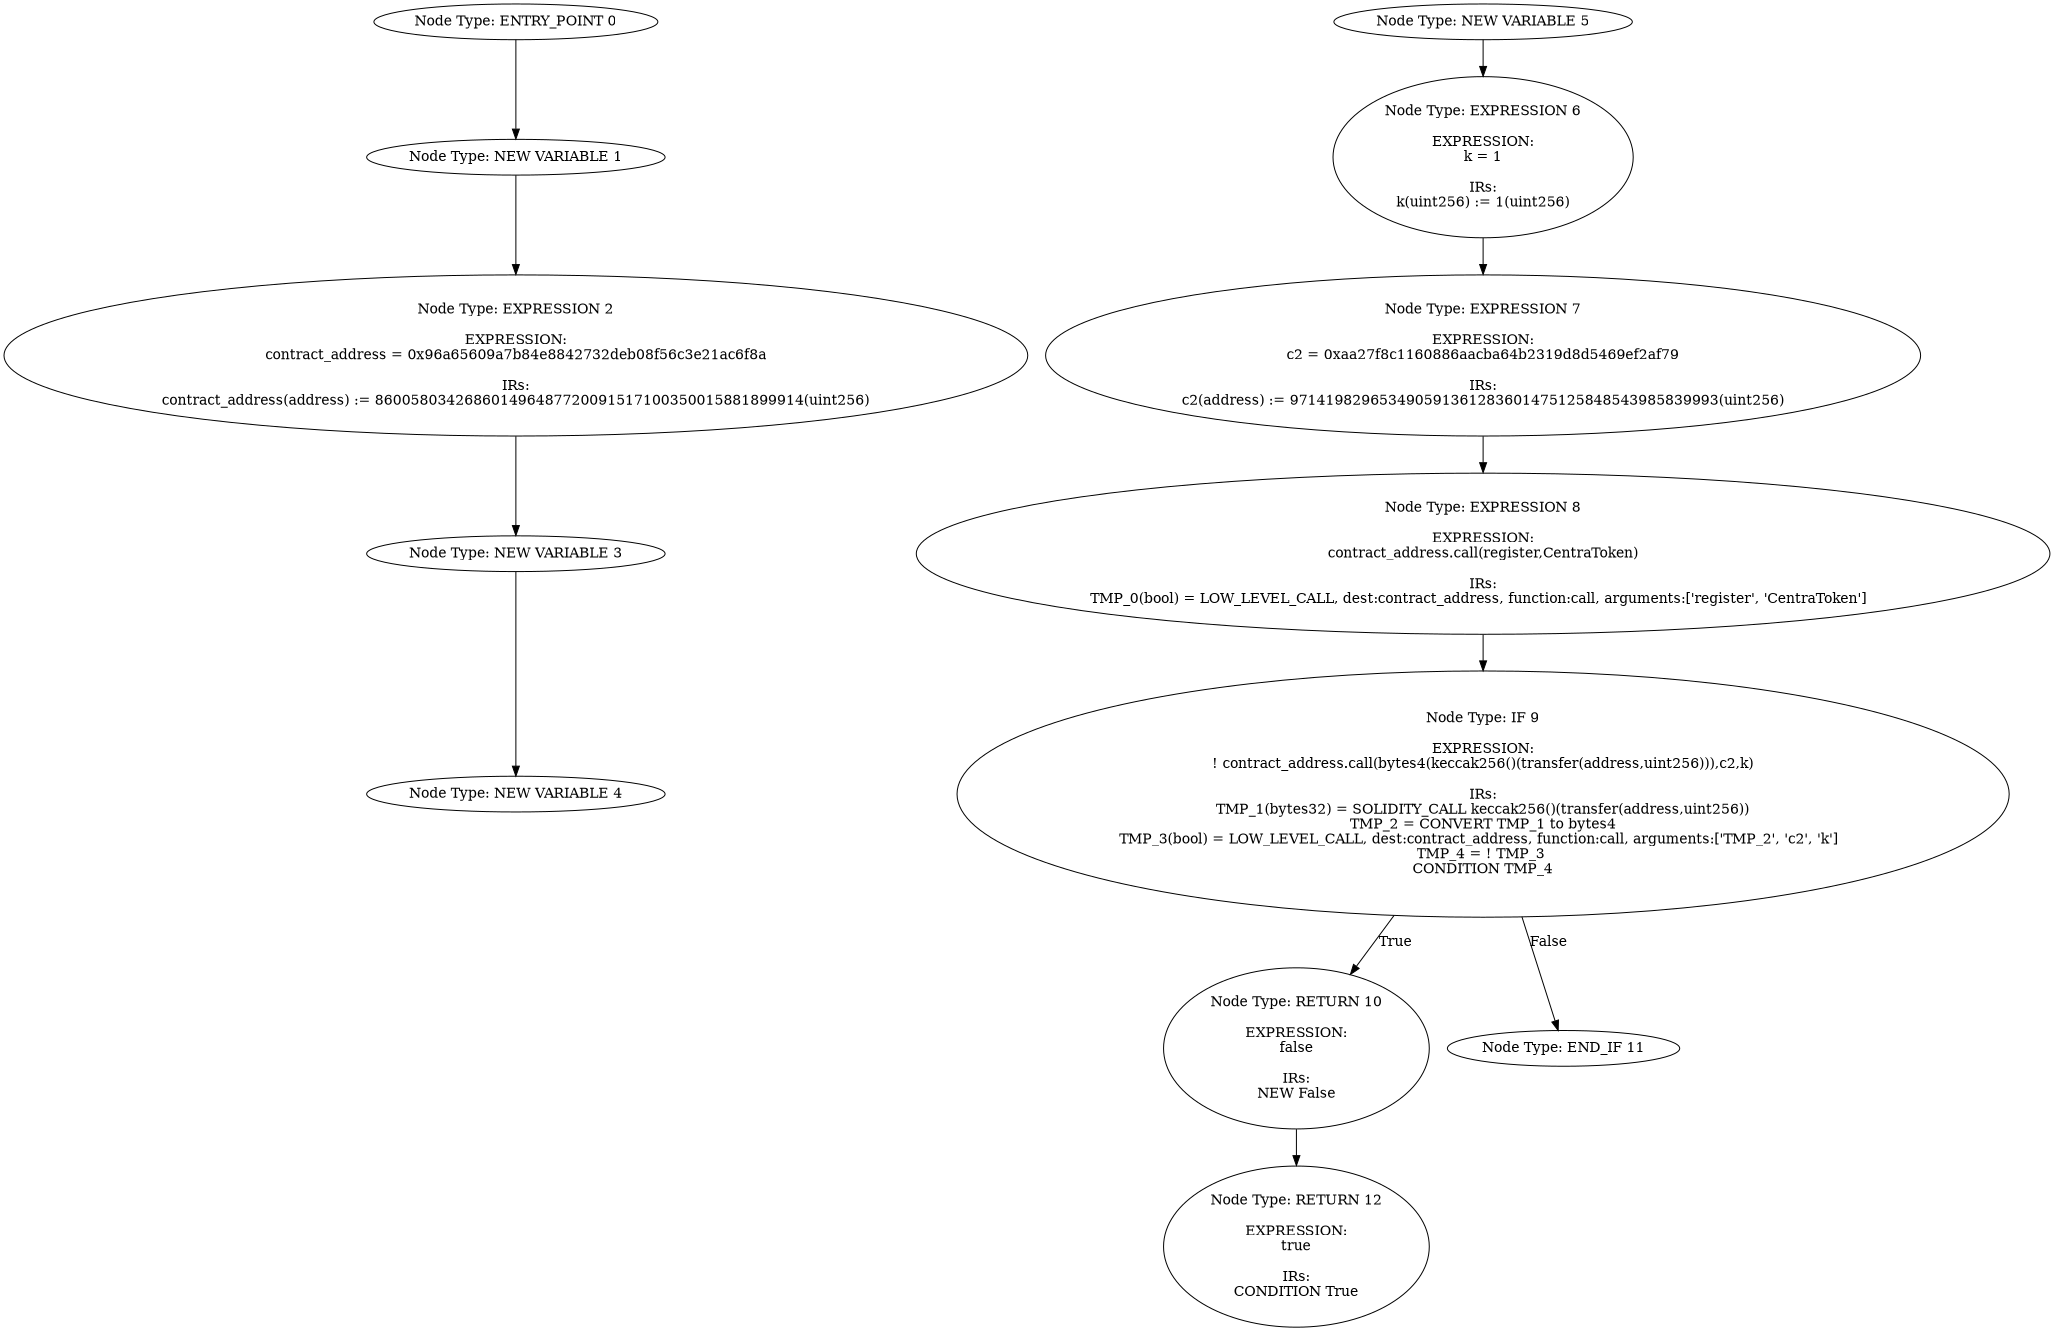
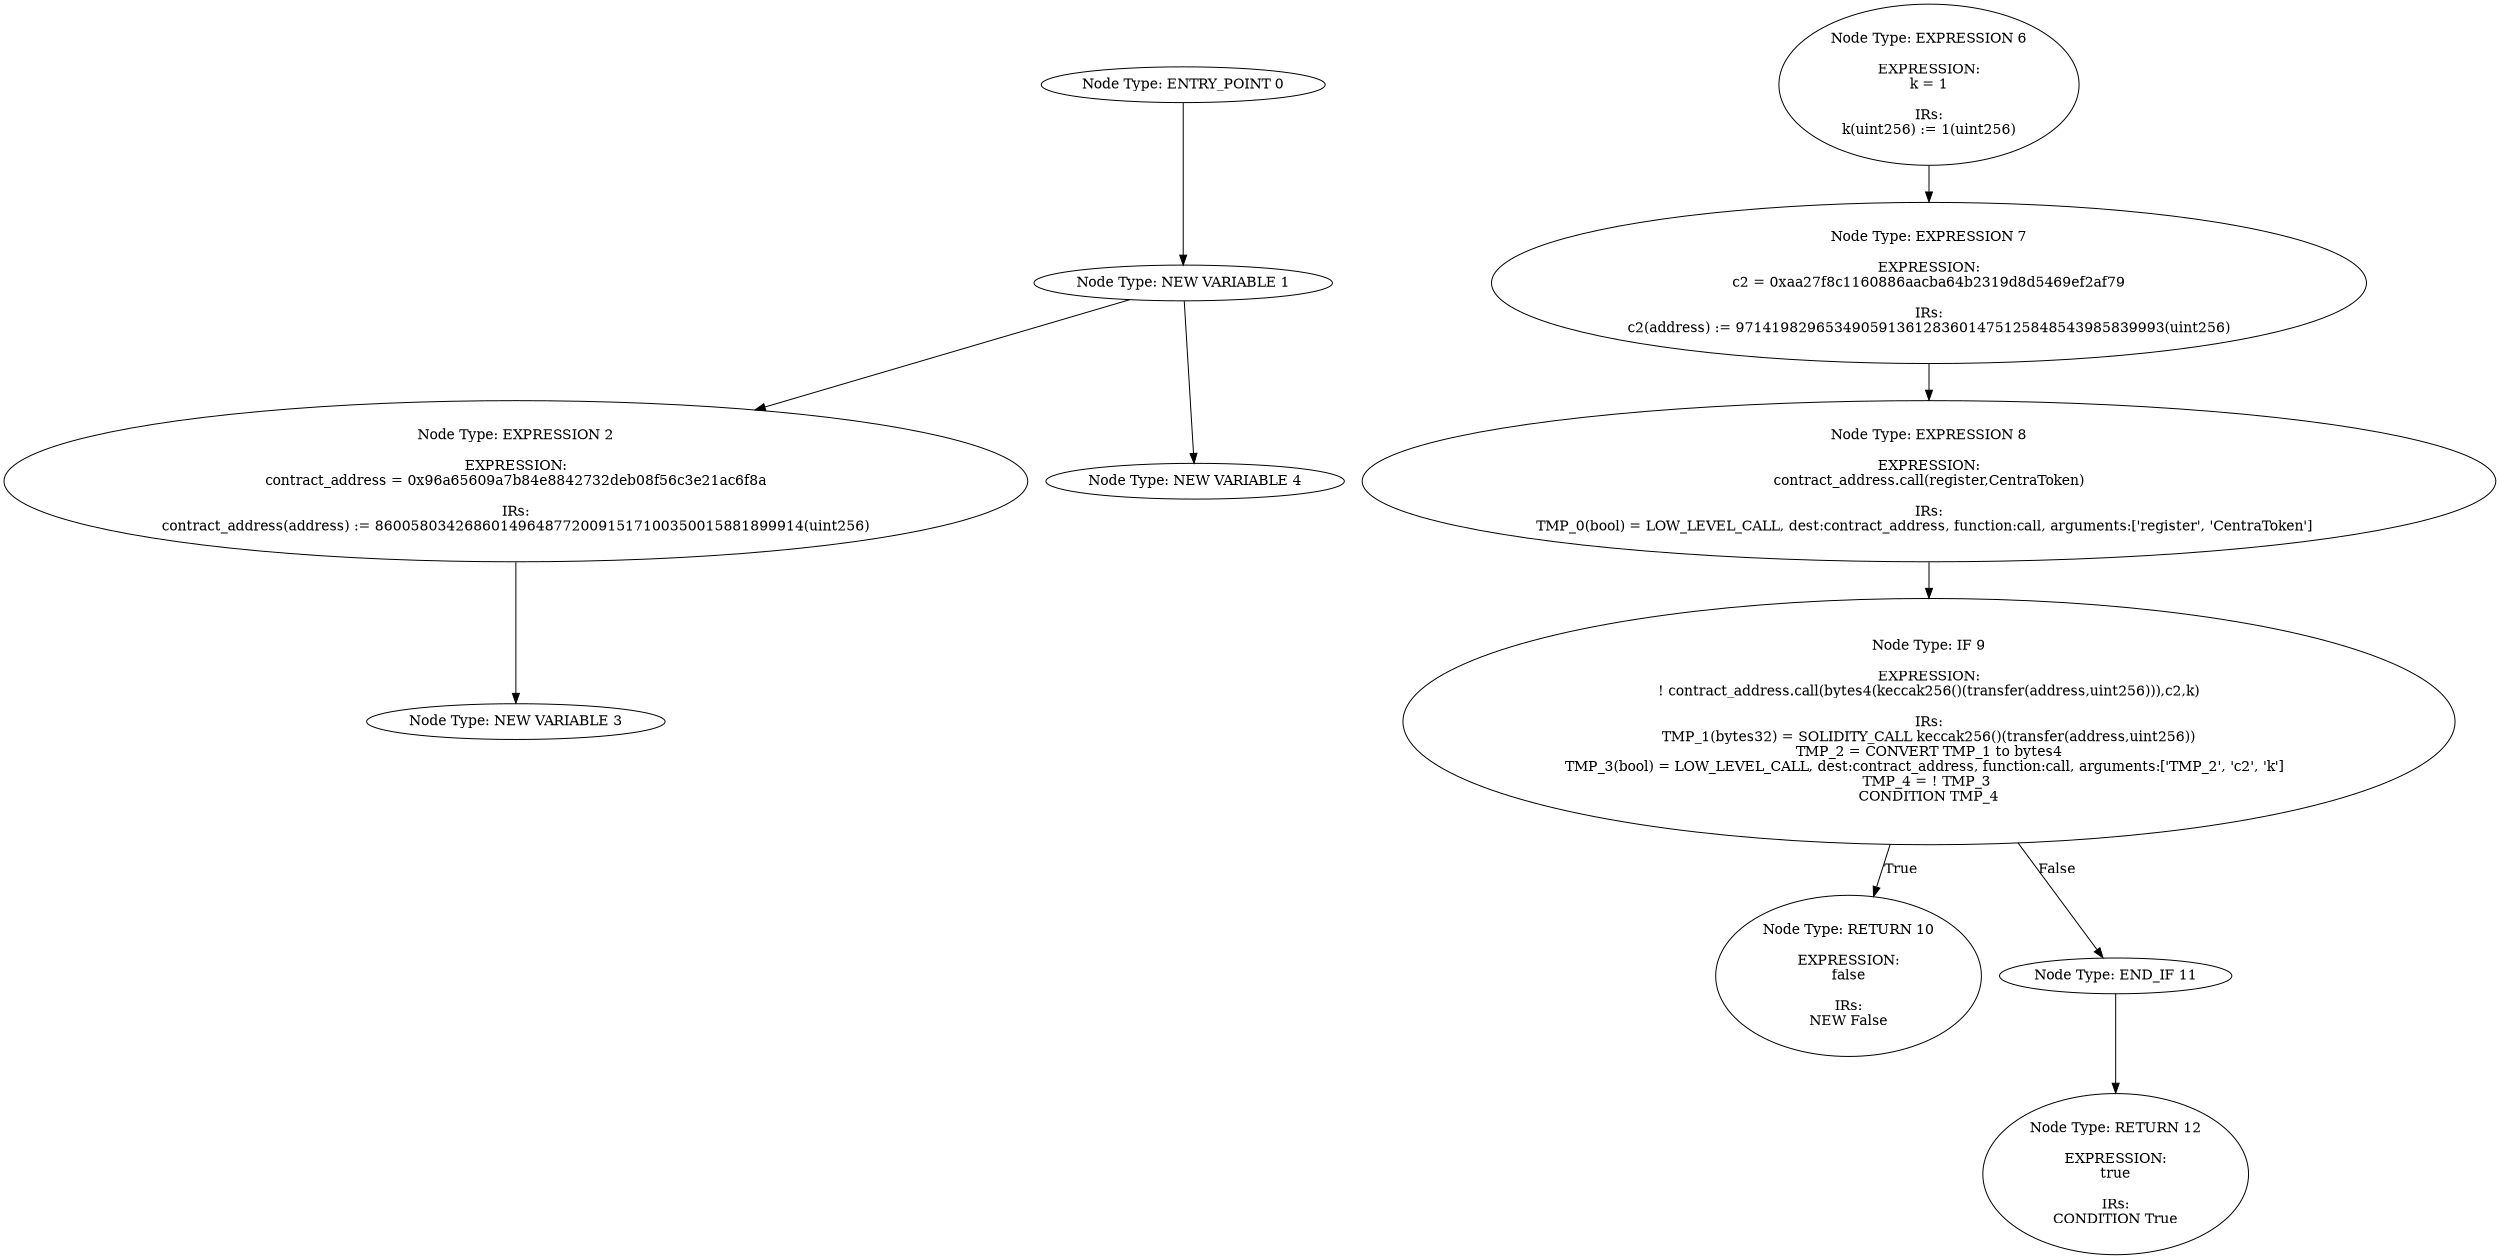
node "Node Type: NEW VARIABLE 5": removed
edge "Node Type: NEW VARIABLE 3" -> "Node Type: NEW VARIABLE 4": now "Node Type: NEW VARIABLE 1" -> "Node Type: NEW VARIABLE 4"
edge "Node Type: RETURN 10 EXPRESSION: false IRs: NEW False" -> "Node Type: RETURN 12 EXPRESSION: true IRs: CONDITION True": now "Node Type: END_IF 11" -> "Node Type: RETURN 12 EXPRESSION: true IRs: CONDITION True"
